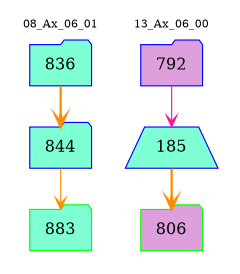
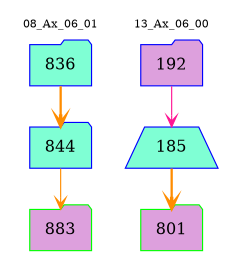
node "792": label "792" -> "192"
node "883": fillcolor aquamarine -> plum
node "806": label "806" -> "801"
